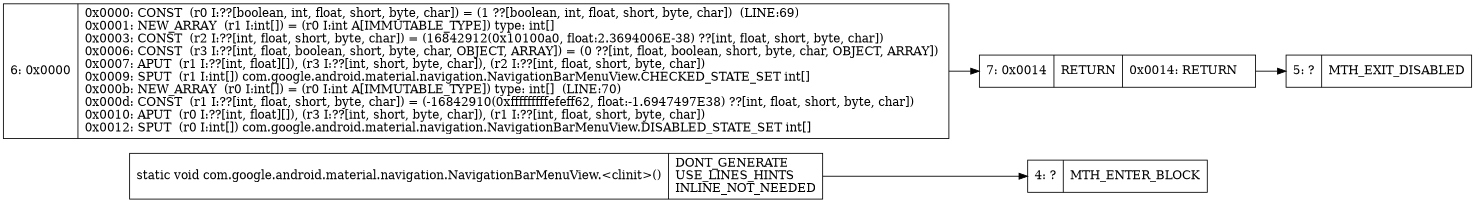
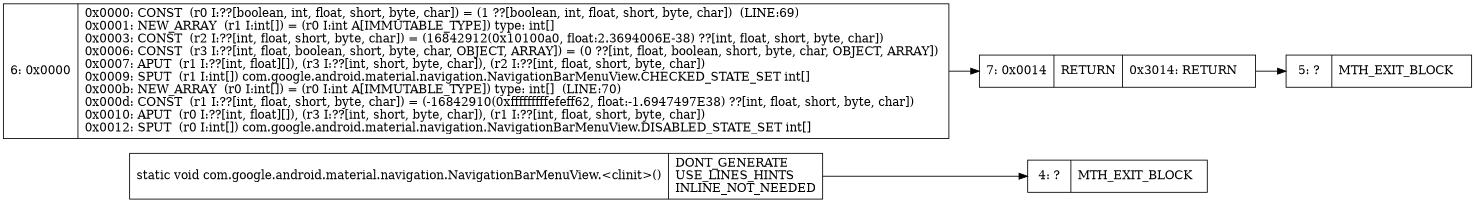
node "7: 0x0014": text "0x0014: RETURN" -> "0x3014: RETURN"
node "5: ?": text "MTH_EXIT_DISABLED" -> "MTH_EXIT_BLOCK"
node "4: ?": text "MTH_ENTER_BLOCK" -> "MTH_EXIT_BLOCK"
